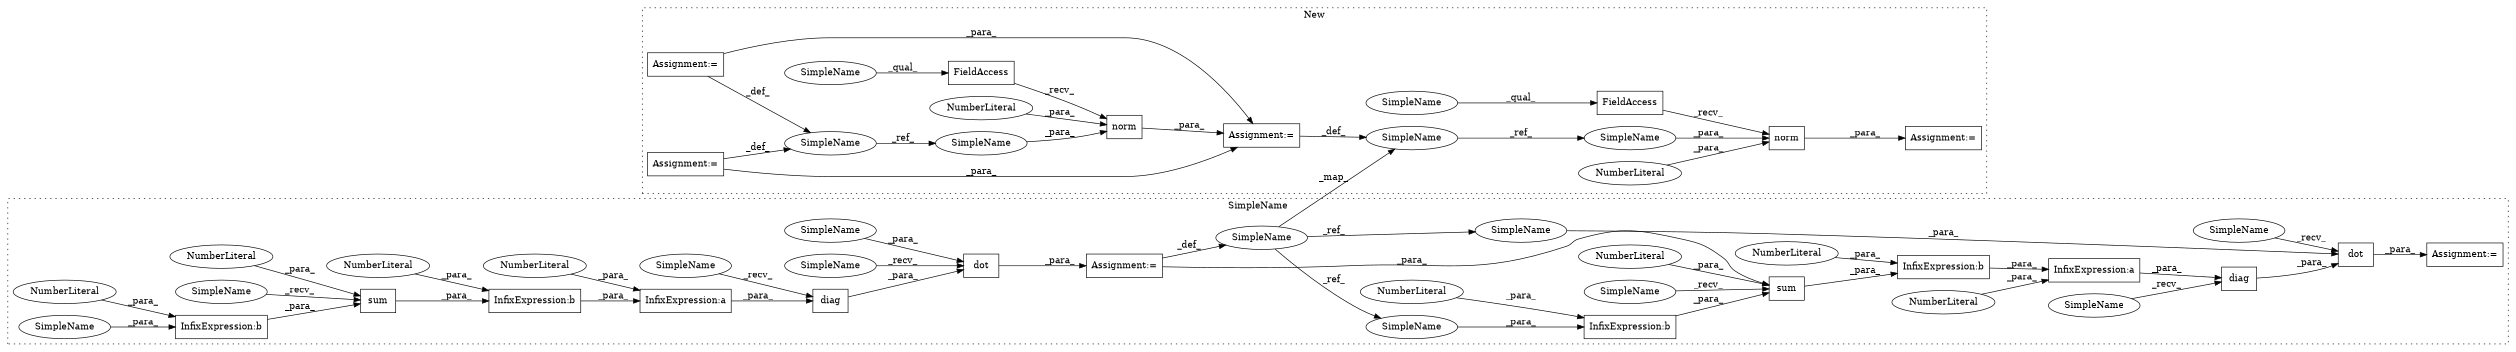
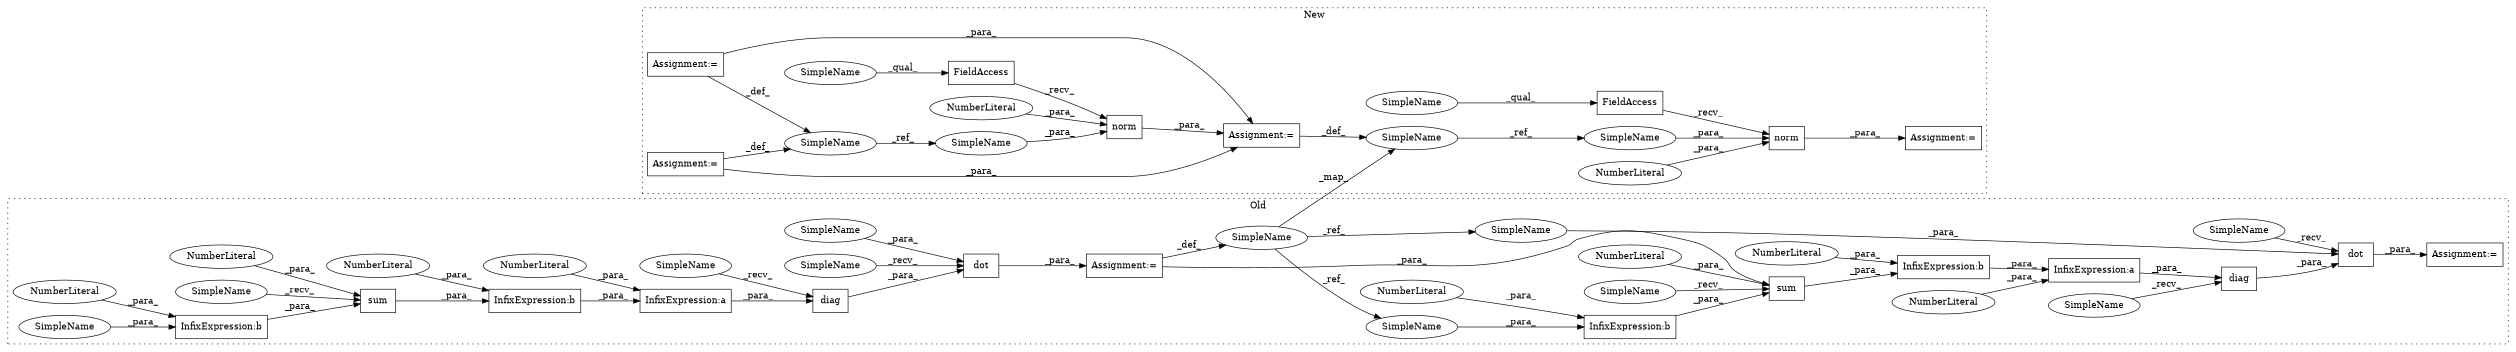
cluster "SimpleName": label "SimpleName" -> "Old"
